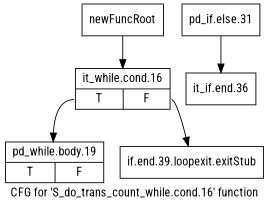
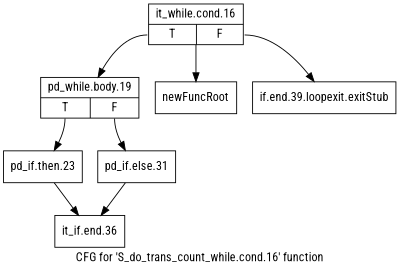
edge "newFuncRoot" -> "it_while.cond.16": reversed
edge "pd_while.body.19" -> "pd_if.else.31": added
node "pd_if.then.23": added
